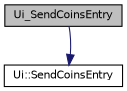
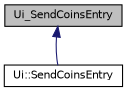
edge "Ui_SendCoinsEntry" -> "Ui::SendCoinsEntry": reversed
